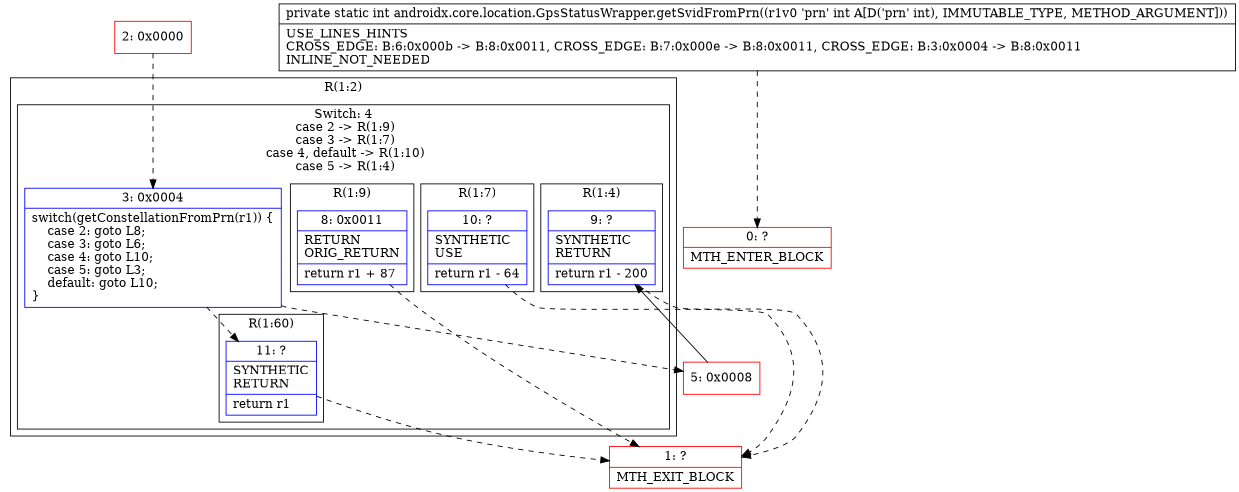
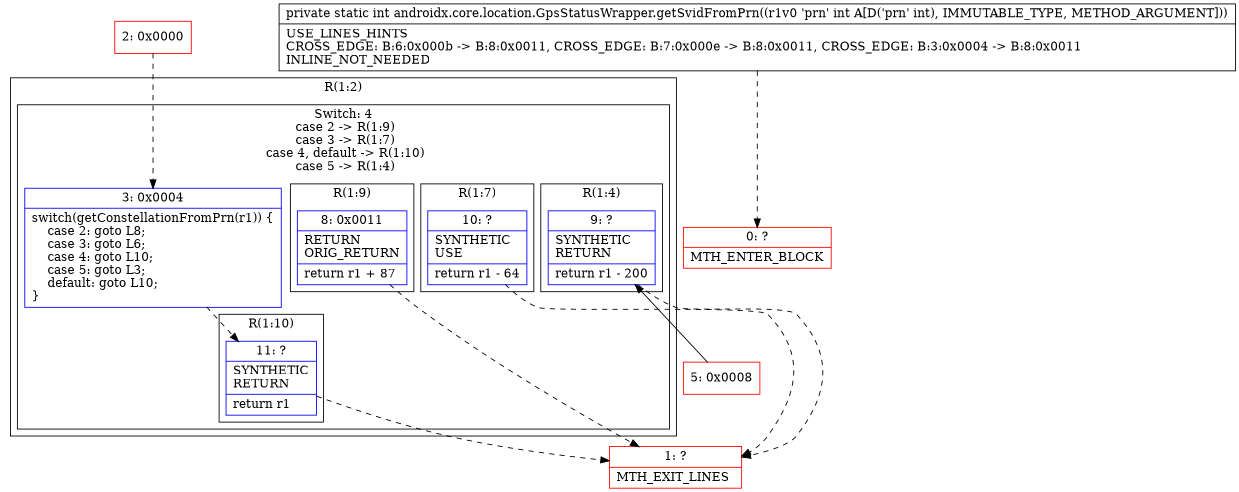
cluster "R(1:60)": label "R(1:60)" -> "R(1:10)"
edge "3: 0x0004" -> "5: 0x0008": removed
node "1: ?": text "MTH_EXIT_BLOCK" -> "MTH_EXIT_LINES"
